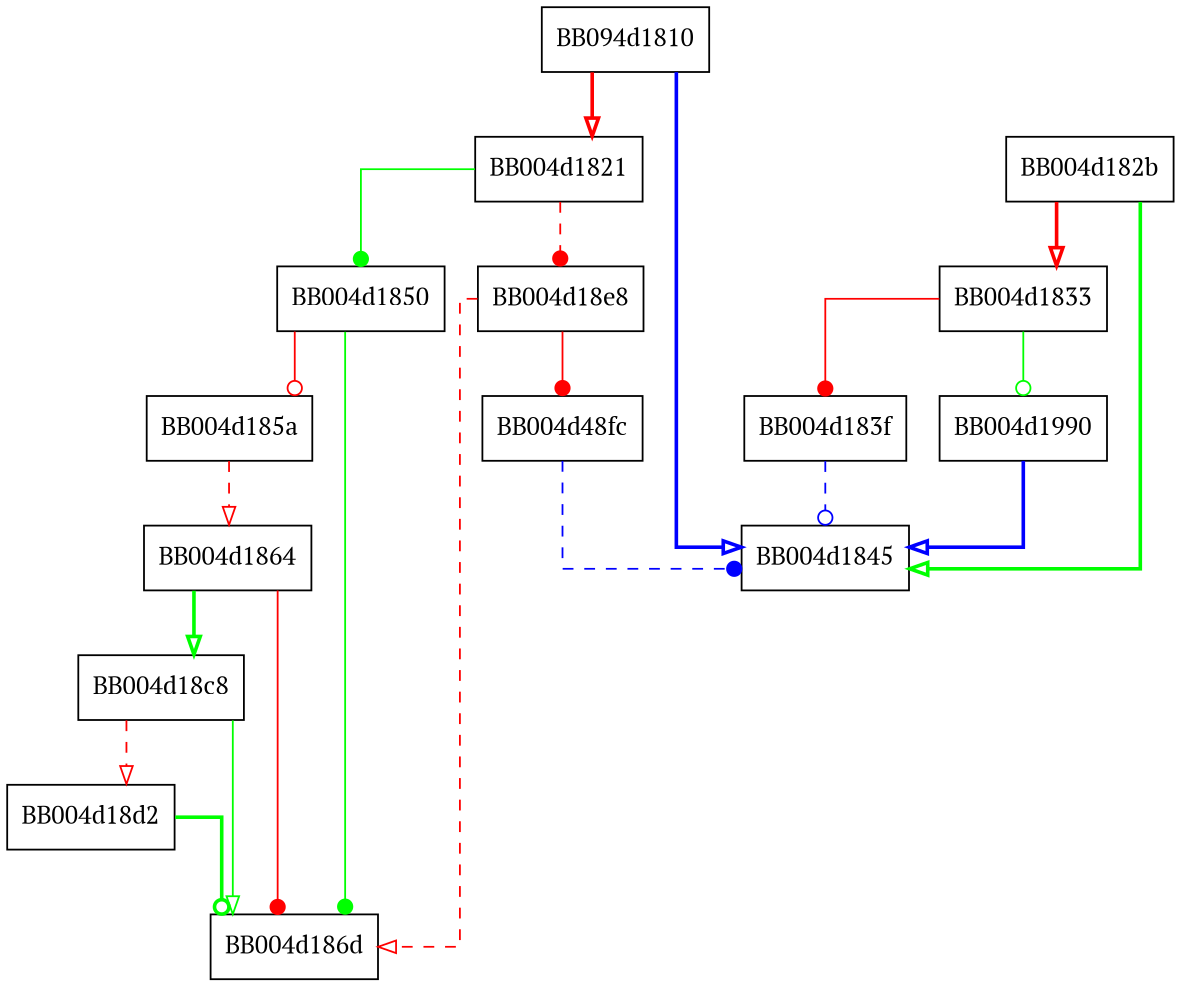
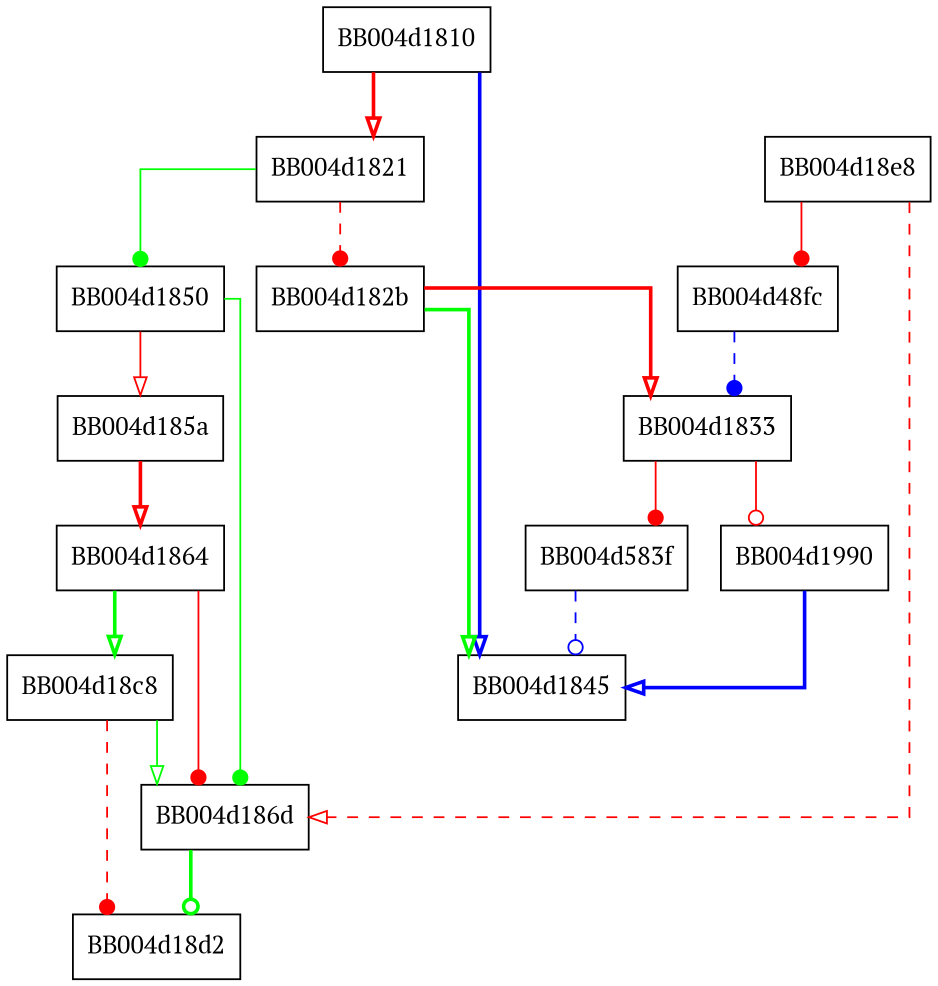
node "BB094d1810": label "BB094d1810" -> "BB004d1810"
edge "BB004d1821" -> "BB004d18e8": now "BB004d1821" -> "BB004d182b"
edge "BB004d1850" -> "BB004d185a": arrowhead odot -> onormal
edge "BB004d1833" -> "BB004d1990": color green -> red
node "BB004d183f": label "BB004d183f" -> "BB004d583f"
edge "BB004d185a" -> "BB004d1864": style dashed -> bold
edge "BB004d48fc" -> "BB004d1845": now "BB004d48fc" -> "BB004d1833"
edge "BB004d18c8" -> "BB004d18d2": arrowhead onormal -> dot
edge "BB004d18d2" -> "BB004d186d": reversed
